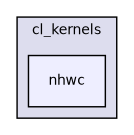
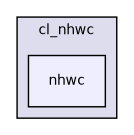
cluster "cl_kernels": label "cl_kernels" -> "cl_nhwc"
